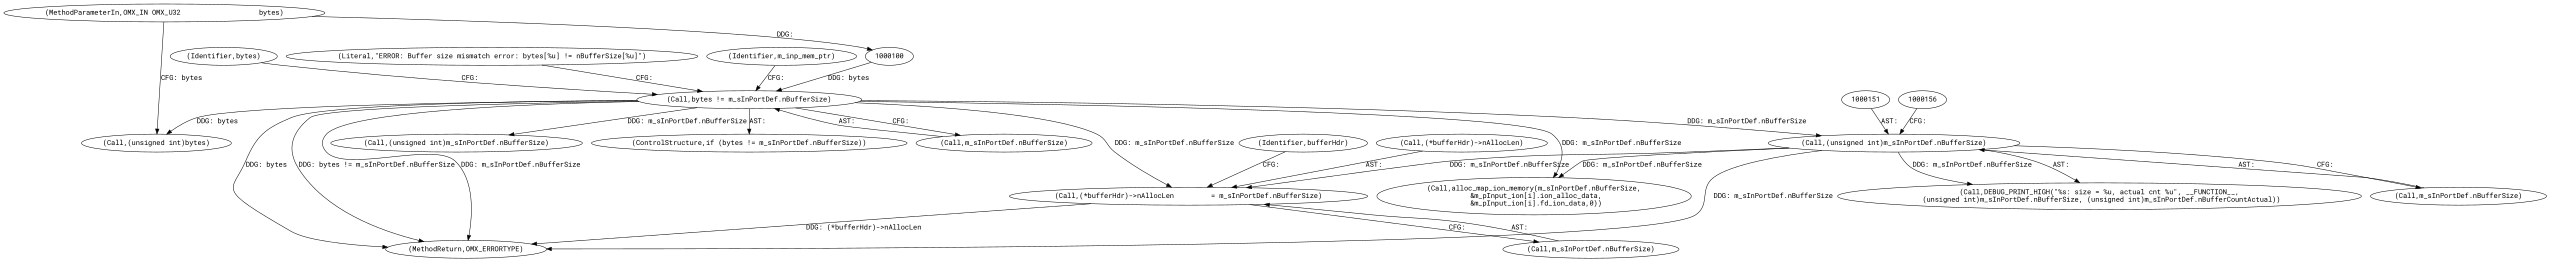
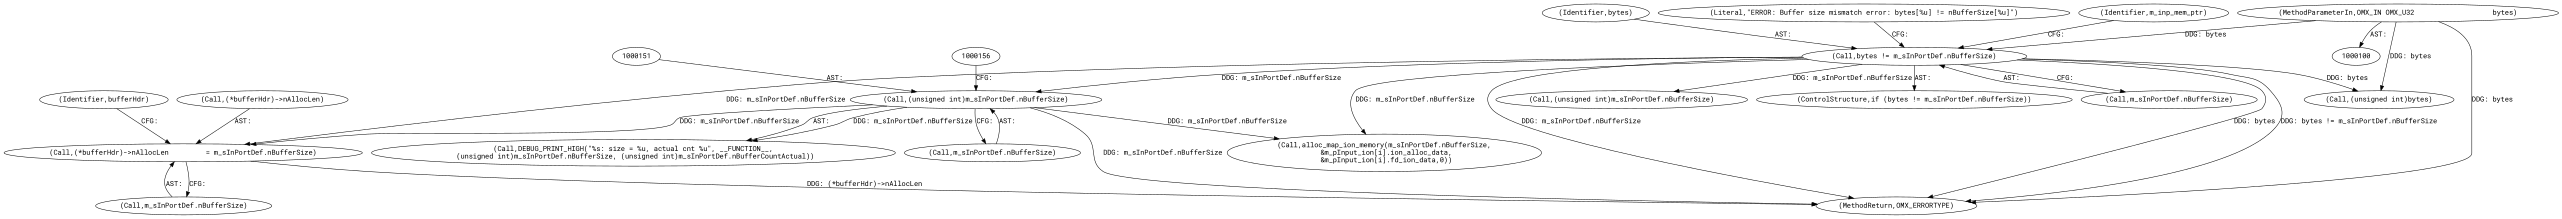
edge "(MethodParameterIn,OMX_IN OMX_U32                   bytes)" -> "1000100": label "DDG: " -> "AST: "
edge "1000100" -> "(Call,bytes != m_sInPortDef.nBufferSize)": now "(MethodParameterIn,OMX_IN OMX_U32                   bytes)" -> "(Call,bytes != m_sInPortDef.nBufferSize)"
edge "(MethodParameterIn,OMX_IN OMX_U32                   bytes)" -> "(Call,(unsigned int)bytes)": label "CFG: bytes" -> "DDG: bytes"
edge "(Identifier,bytes)" -> "(Call,bytes != m_sInPortDef.nBufferSize)": label "CFG: " -> "AST: "
edge "(MethodParameterIn,OMX_IN OMX_U32                   bytes)" -> "(MethodReturn,OMX_ERRORTYPE)": added, label "DDG: bytes"
